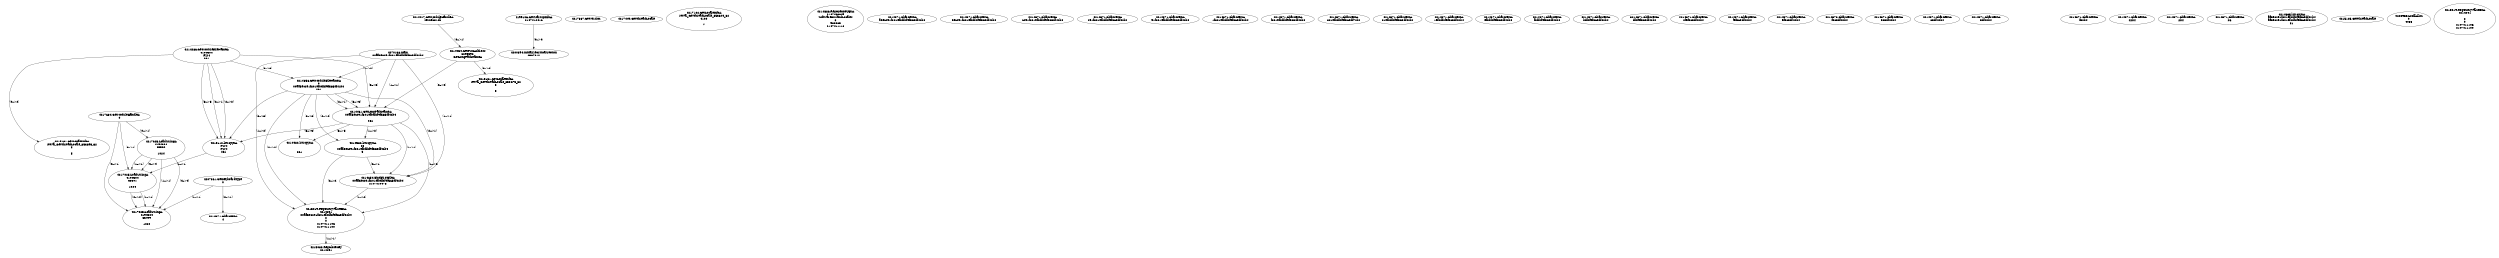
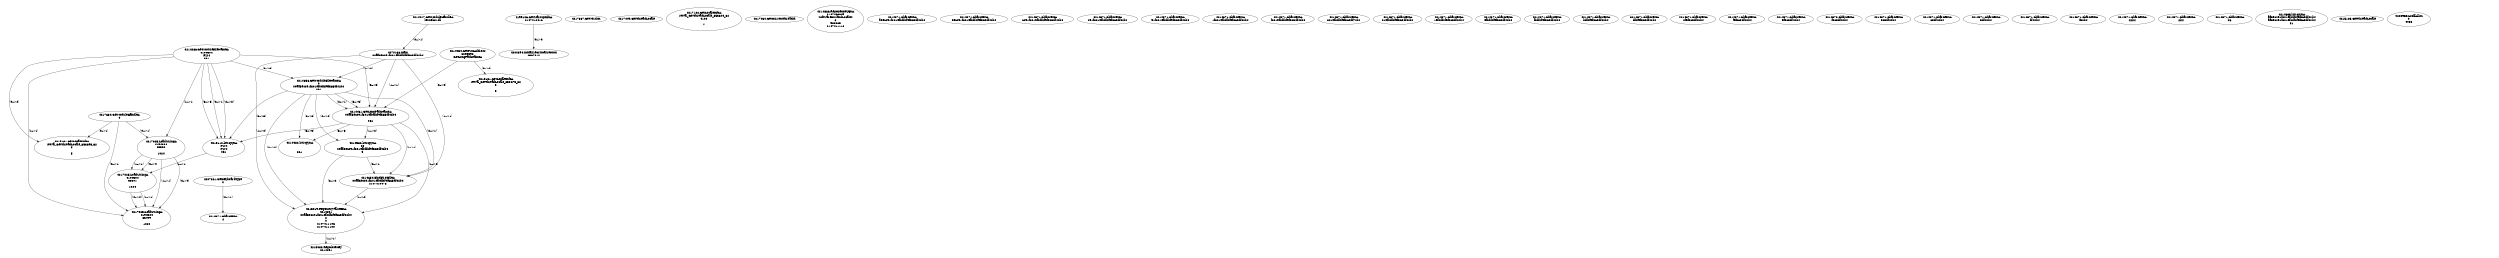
node "4217464.GetCurrentThreadId": added
node "4214371.CharNextA df42b4": added
node "4215019.RegQueryValueExA 4214291 0 0 2147411106 2147411100": removed
edge "4214417.GetModuleHandleA kernel32.dll" -> "4214434.GetProcAddress 6295592 GetLongPathNameA": now "4214417.GetModuleHandleA kernel32.dll" -> "4270136.main 00aa5ec291f801efbdf2f9f565df42b4"
edge "4214286.GetModuleFileNameA 4194304 PZM 261" -> "4217025.LoadStringA 4194304 65502 1024": added, label "(1-->1)"
edge "4217684.GetModuleHandleA 0" -> "4217025.LoadStringA 4194304 65501 1024": now "4217684.GetModuleHandleA 0" -> "4215131.GetLocaleInfoA retval_GetThreadLocale_853695_32 3 5"
edge "4207361.GetKeyboardType 0" -> "4217025.LoadStringA 4194304 65499 1024": now "4214286.GetModuleFileNameA 4194304 PZM 261" -> "4217025.LoadStringA 4194304 65499 1024"
